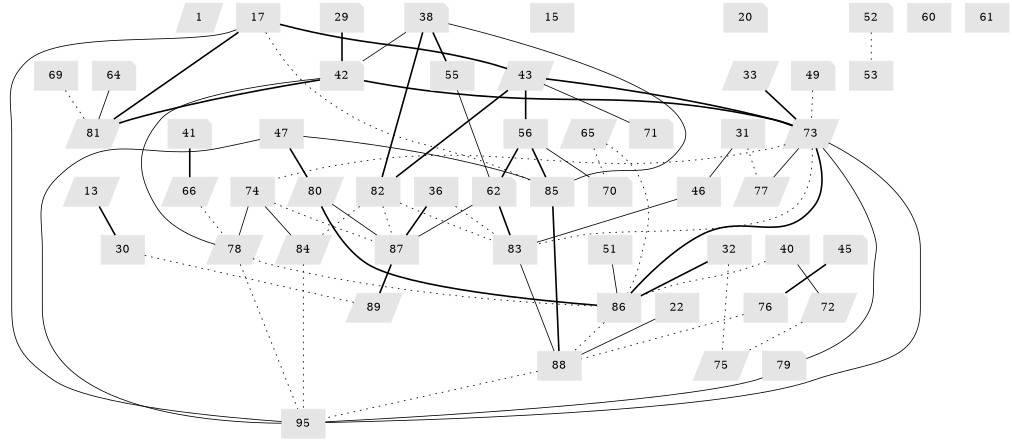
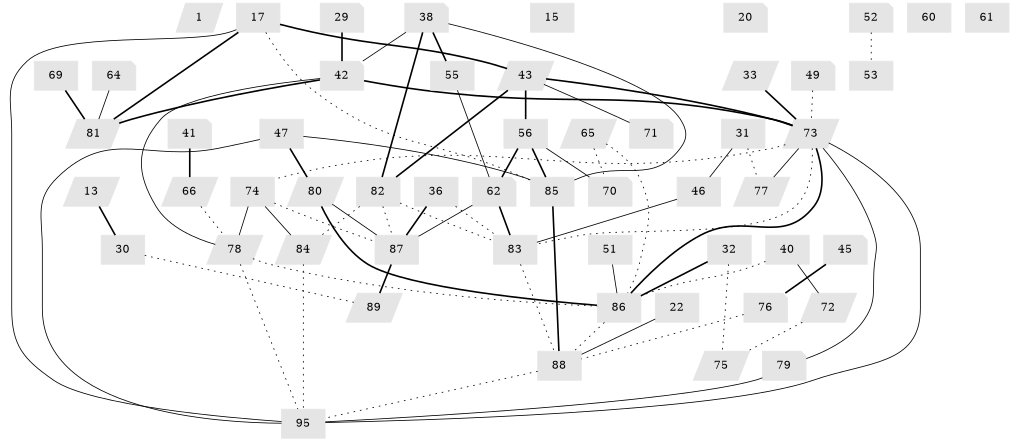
edge "69" -- "81": style dotted -> bold
edge "83" -- "88": style solid -> dotted
